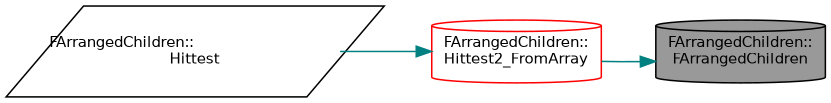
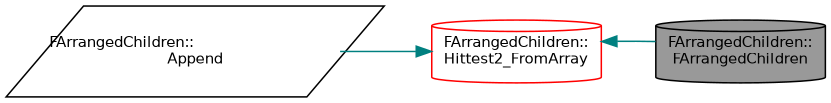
node "FArrangedChildren:: Hittest": label "FArrangedChildren:: Hittest" -> "FArrangedChildren:: Append"
edge "FArrangedChildren:: Hittest2_FromArray" -> "FArrangedChildren:: FArrangedChildren": reversed
